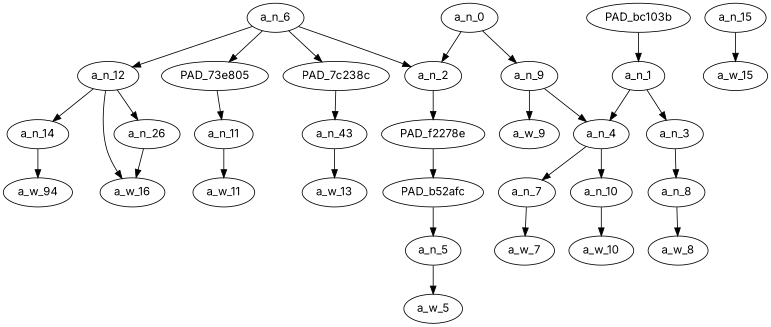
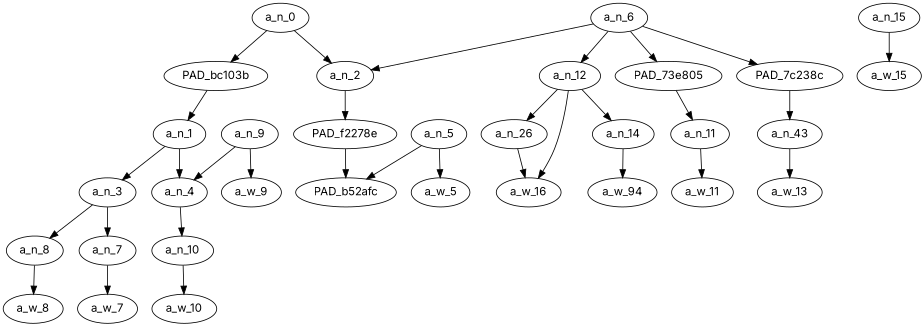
edge "a_n_0" -> "a_n_9": now "a_n_0" -> "PAD_bc103b"
edge "a_n_4" -> "a_n_7": now "a_n_3" -> "a_n_7"
edge "PAD_b52afc" -> "a_n_5": reversed
